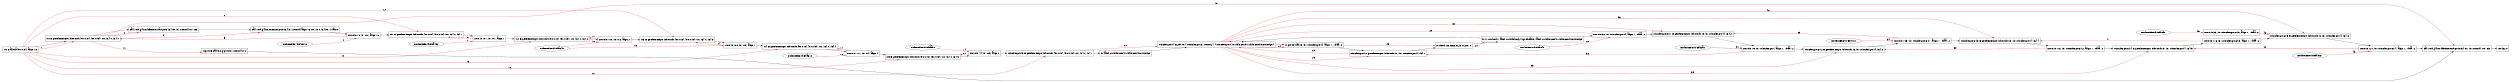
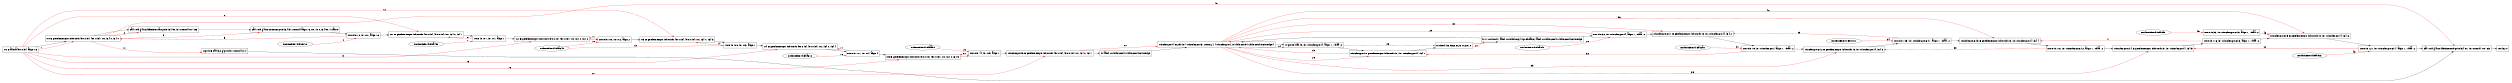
edge "Node0x5587f15bb2a0" -> "store i8 75, i8* %incdec.ptr.i, align 1, !tbaa !2": color black -> red
edge "Node0x5587f15baab0" -> "store i8 44, i8* %5, align 1": label "14" -> "19"
